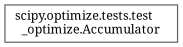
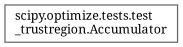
node "scipy.optimize.tests.test _optimize.Accumulator": label "scipy.optimize.tests.test _optimize.Accumulator" -> "scipy.optimize.tests.test _trustregion.Accumulator"
